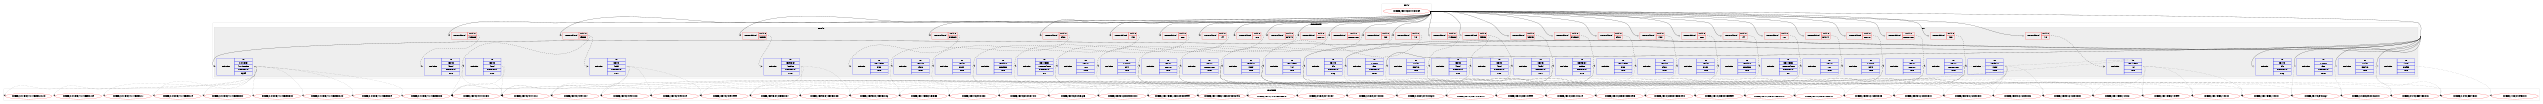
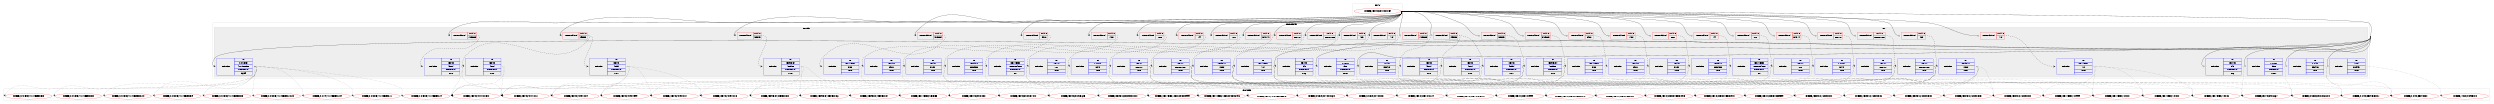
node "portage://sys-kernel/linux-headers-4.19": label "portage://sys-kernel/linux-headers-4.19" -> "portage://sys-wifi/linux-headers-4.19"
node "portage://sys-auth/polkit-0.117": removed
